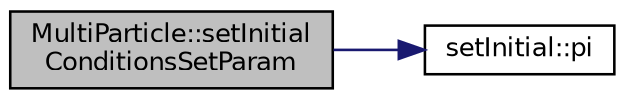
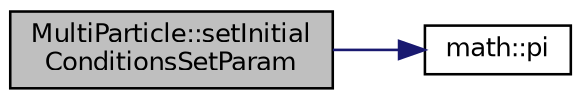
node "setInitial::pi": label "setInitial::pi" -> "math::pi"
